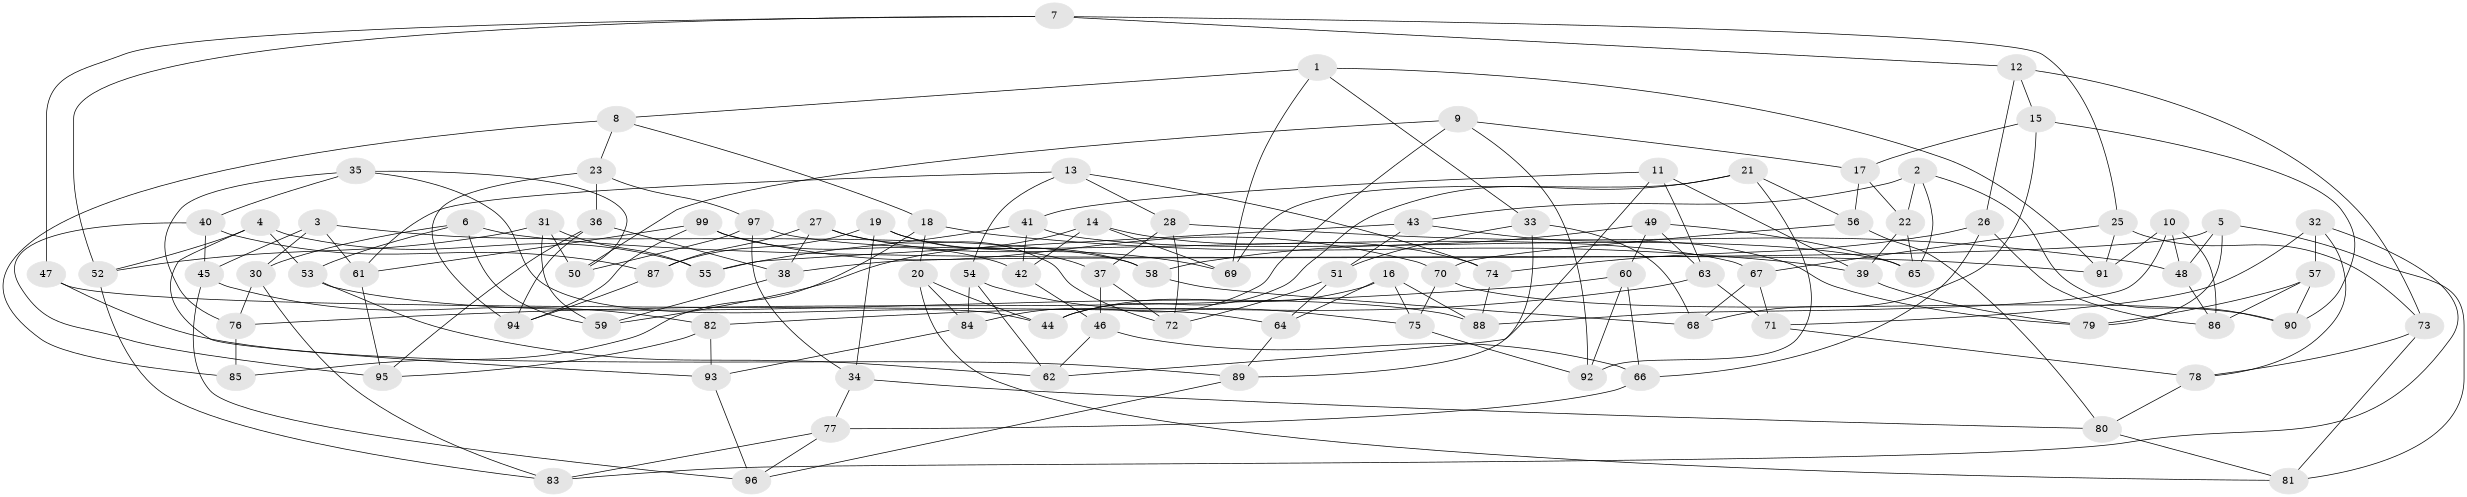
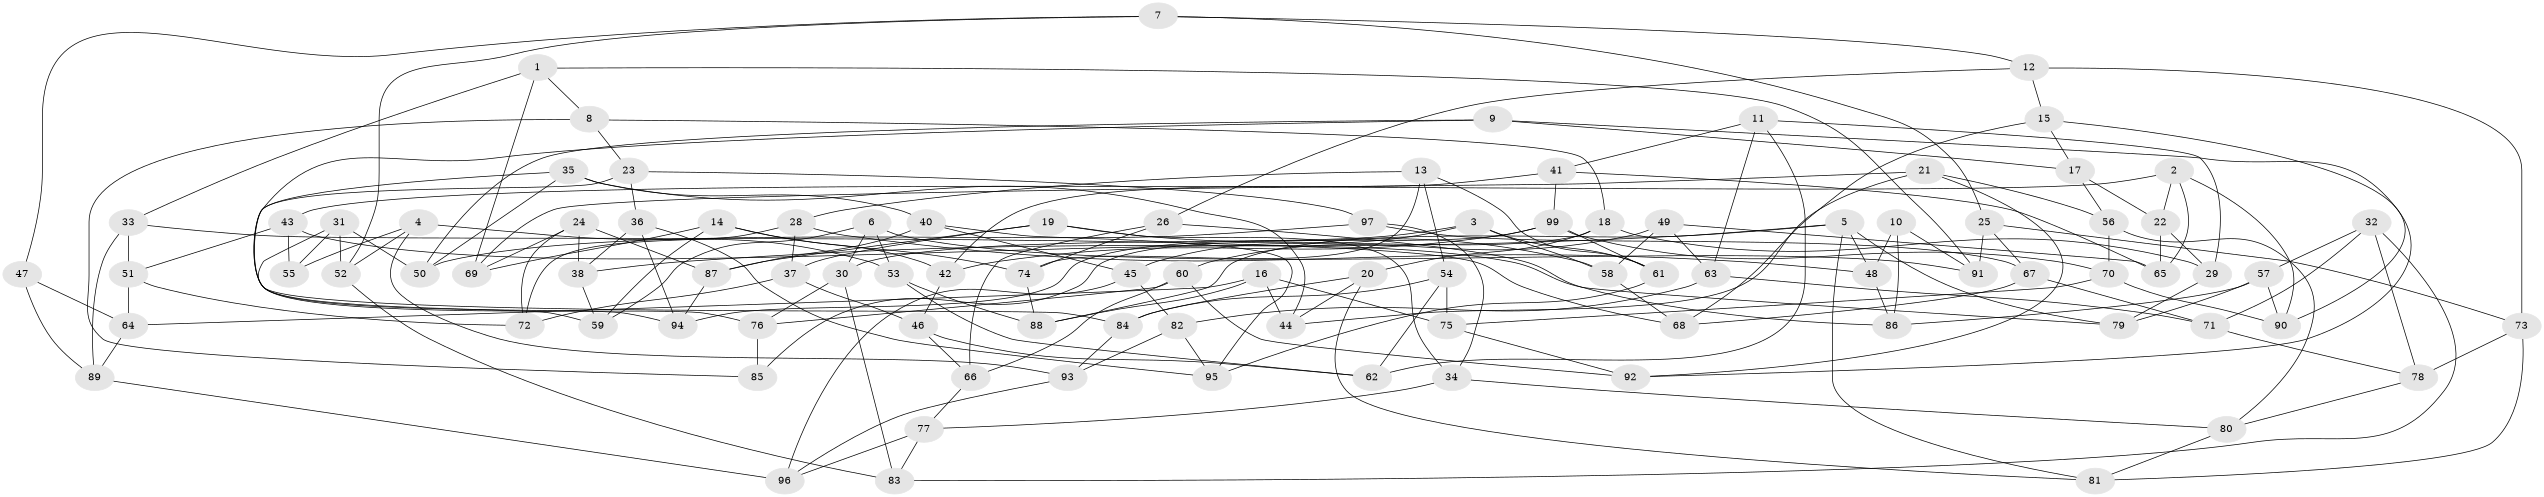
node "27": label "27" -> "24"
edge "41" -- "55": now "41" -- "99"
node "39": label "39" -> "29"
edge "10" -- "88": now "5" -- "88"
